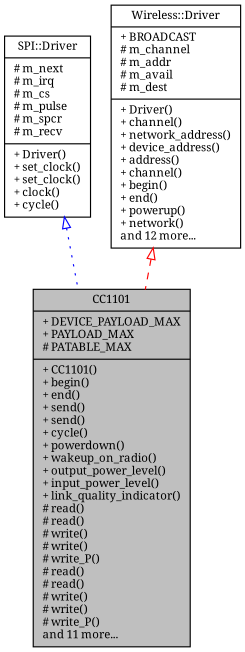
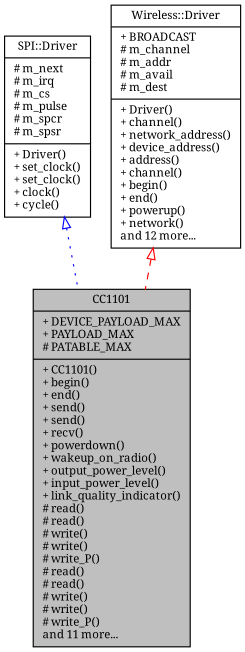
node "SPI::Driver": text "# m_recv" -> "# m_spsr"
node "CC1101": text "+ cycle()" -> "+ recv()"
